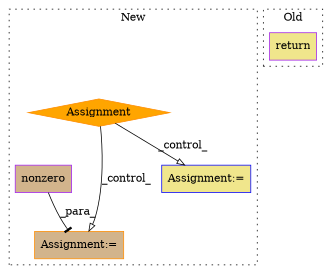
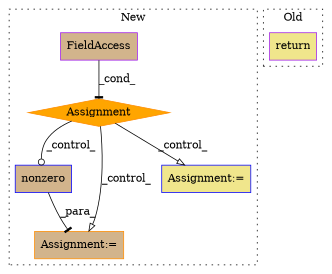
node "FieldAccess": added
edge "Assignment" -> "nonzero": added, label "_control_"
node "nonzero": color purple -> blue
